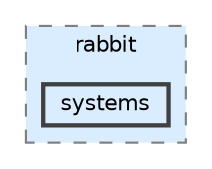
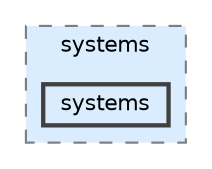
cluster "rabbit": label "rabbit" -> "systems"
